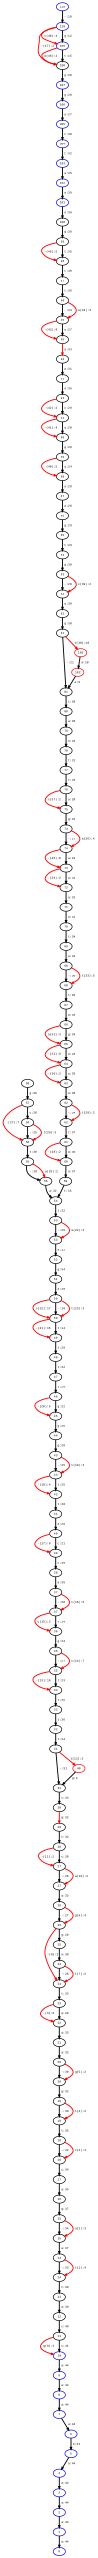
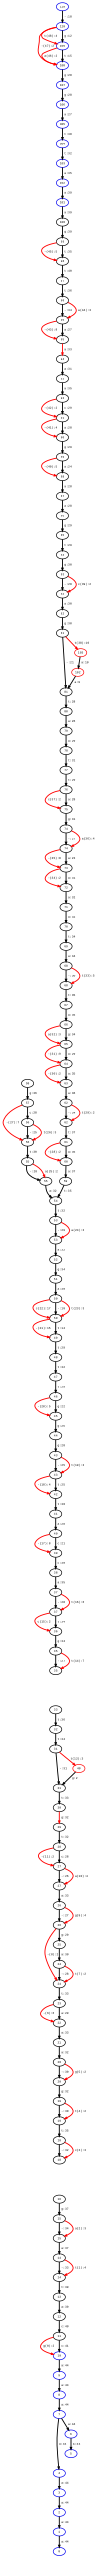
node "108": color black -> blue2
node "34": removed
node "17": removed
edge "5" -> "4": now "7" -> "4"
